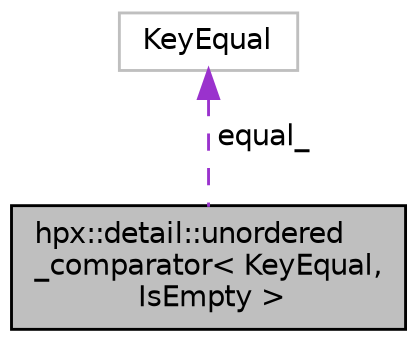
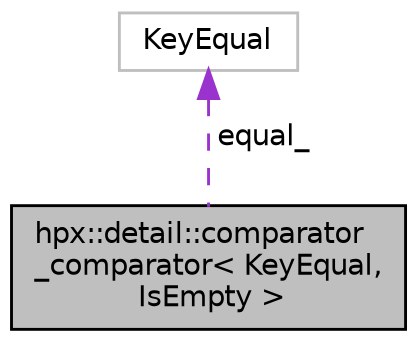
node "hpx::detail::unordered _comparator< KeyEqual, IsEmpty >": label "hpx::detail::unordered _comparator< KeyEqual, IsEmpty >" -> "hpx::detail::comparator _comparator< KeyEqual, IsEmpty >"
